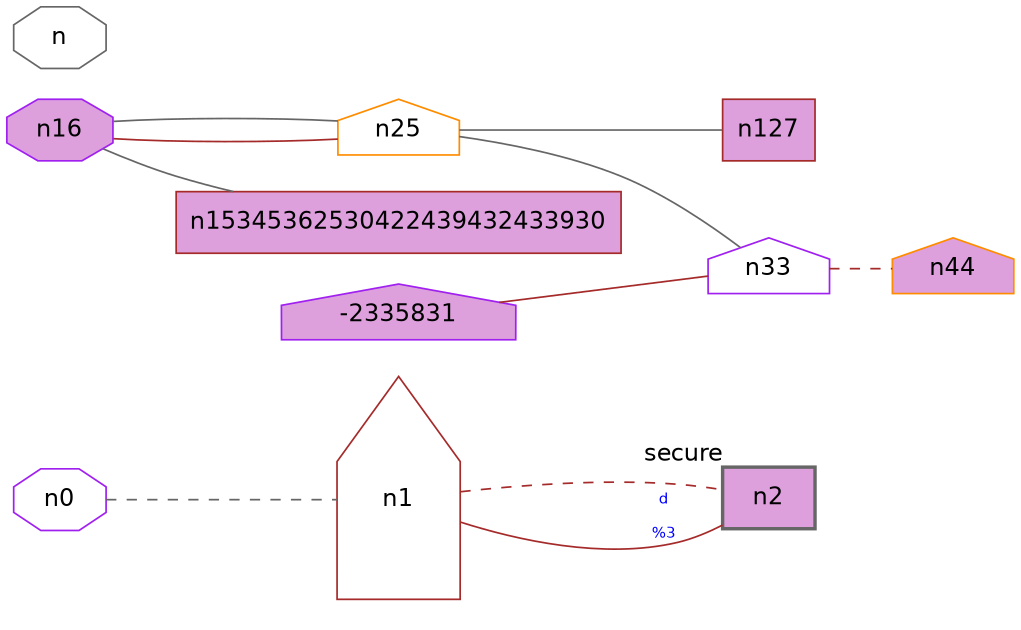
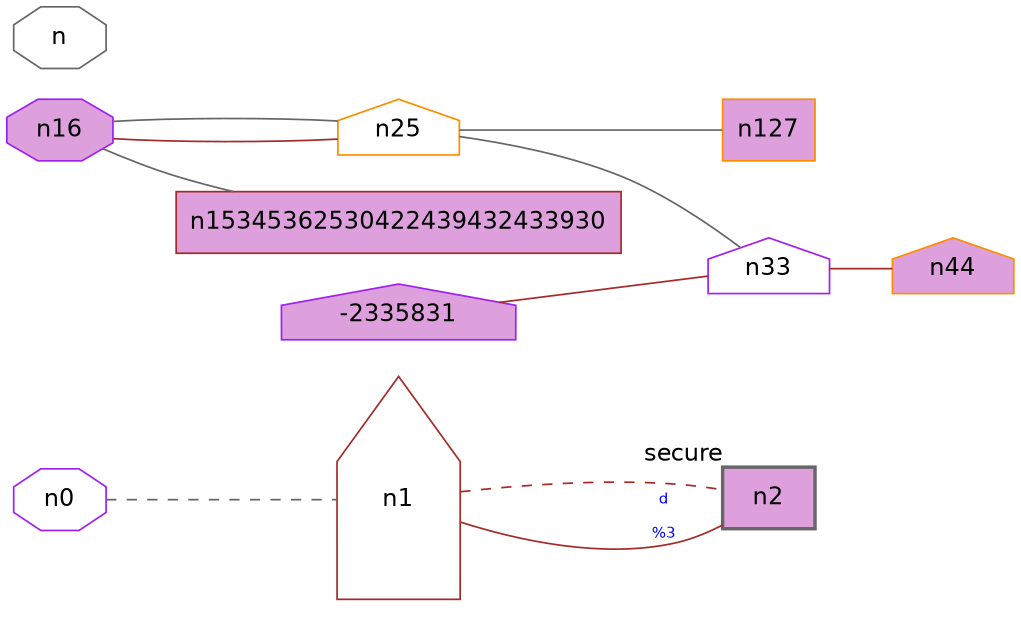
node "n127": color brown -> darkorange
edge "n33" -- "n44": style dashed -> solid
